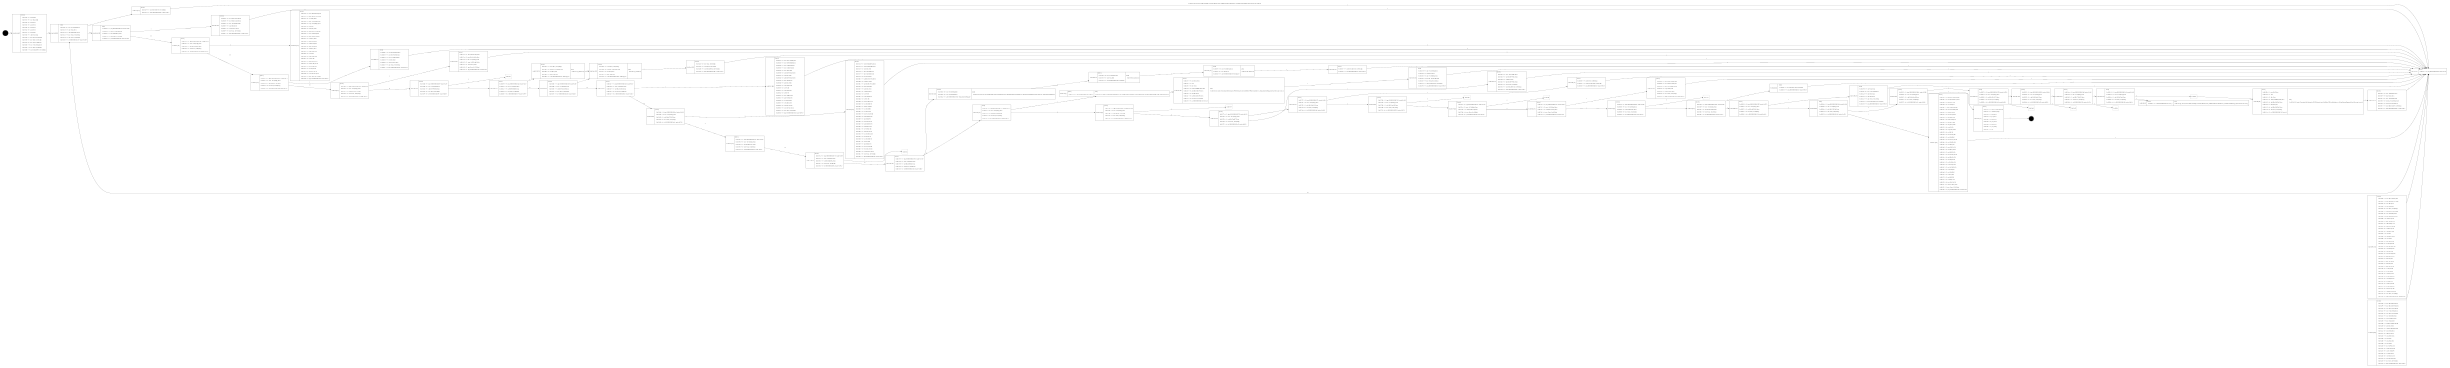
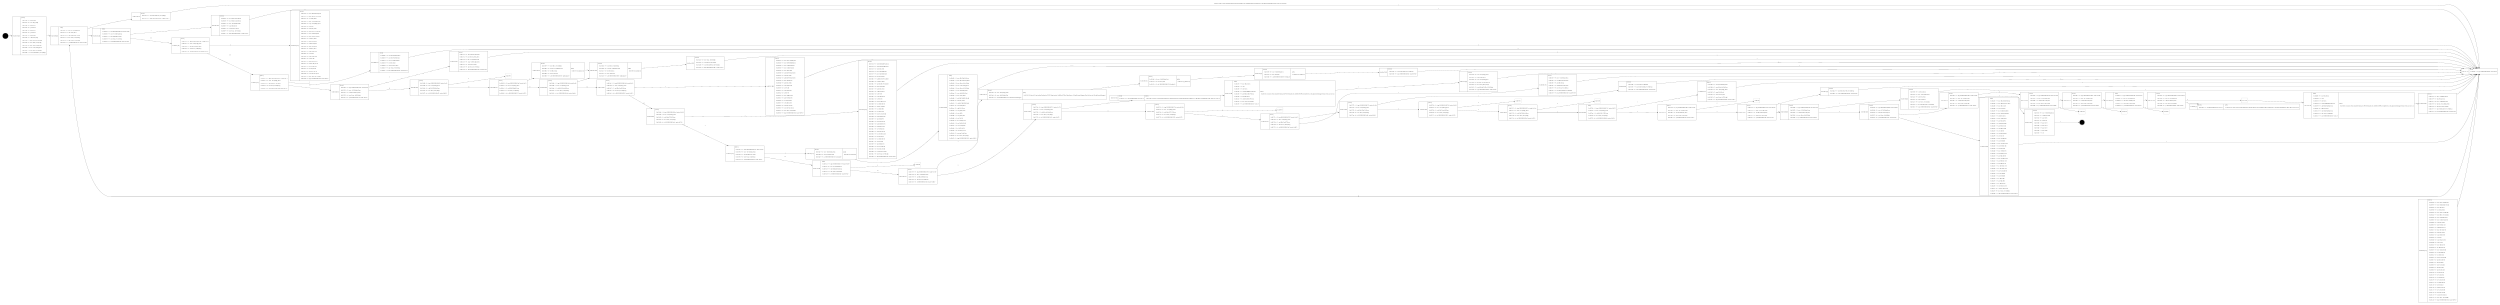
node "0x401a87 [13]": added
